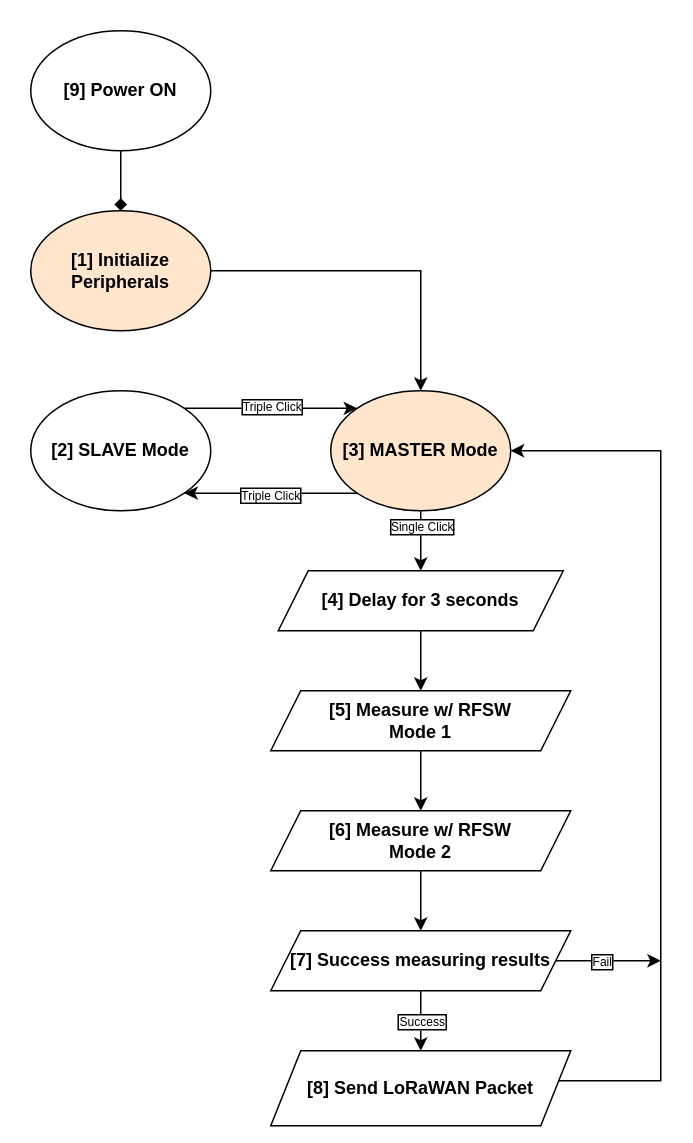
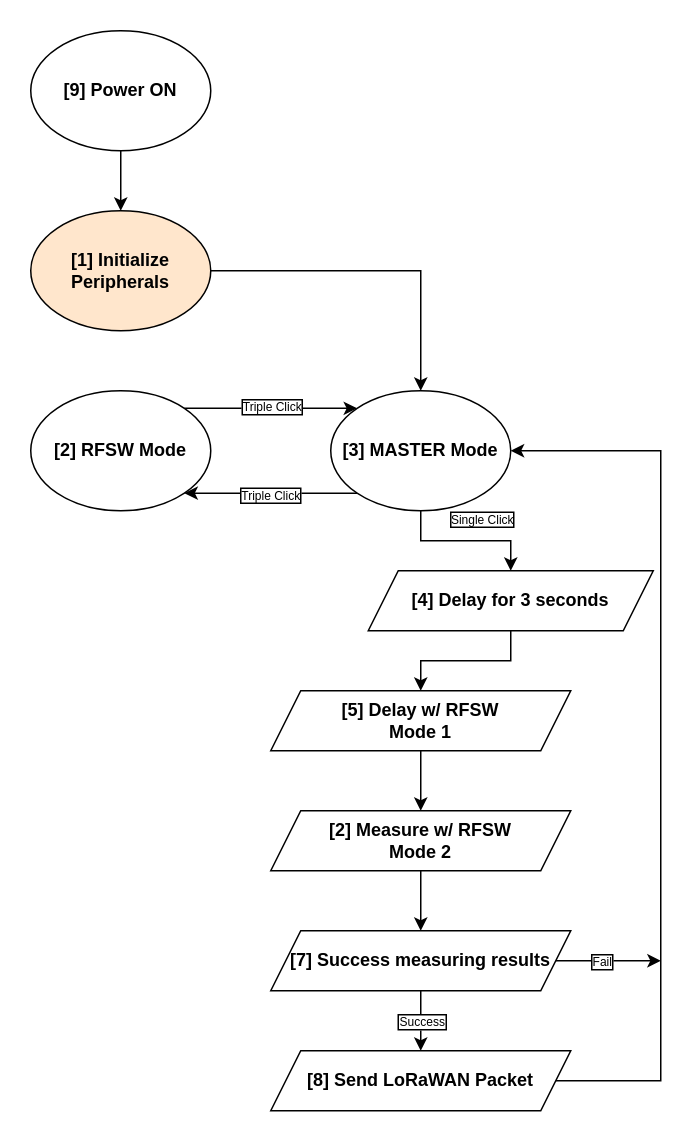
edge "[9] Power ON" -> "[1] Initialize Peripherals": arrowhead diamond -> classic
node "[2] SLAVE Mode": label "[2] SLAVE Mode" -> "[2] RFSW Mode"
node "[3] MASTER Mode": fillcolor #ffe6cc -> #ffffff
node "[4] Delay for 3 seconds": moved (421, 601) -> (511, 601)
node "[5] Measure w/ RFSW Mode 1": label "[5] Measure w/ RFSW Mode 1" -> "[5] Delay w/ RFSW Mode 1"
node "[6] Measure w/ RFSW Mode 2": label "[6] Measure w/ RFSW Mode 2" -> "[2] Measure w/ RFSW Mode 2"
node "[8] Send LoRaWAN Packet": size 300x75 -> 300x60
